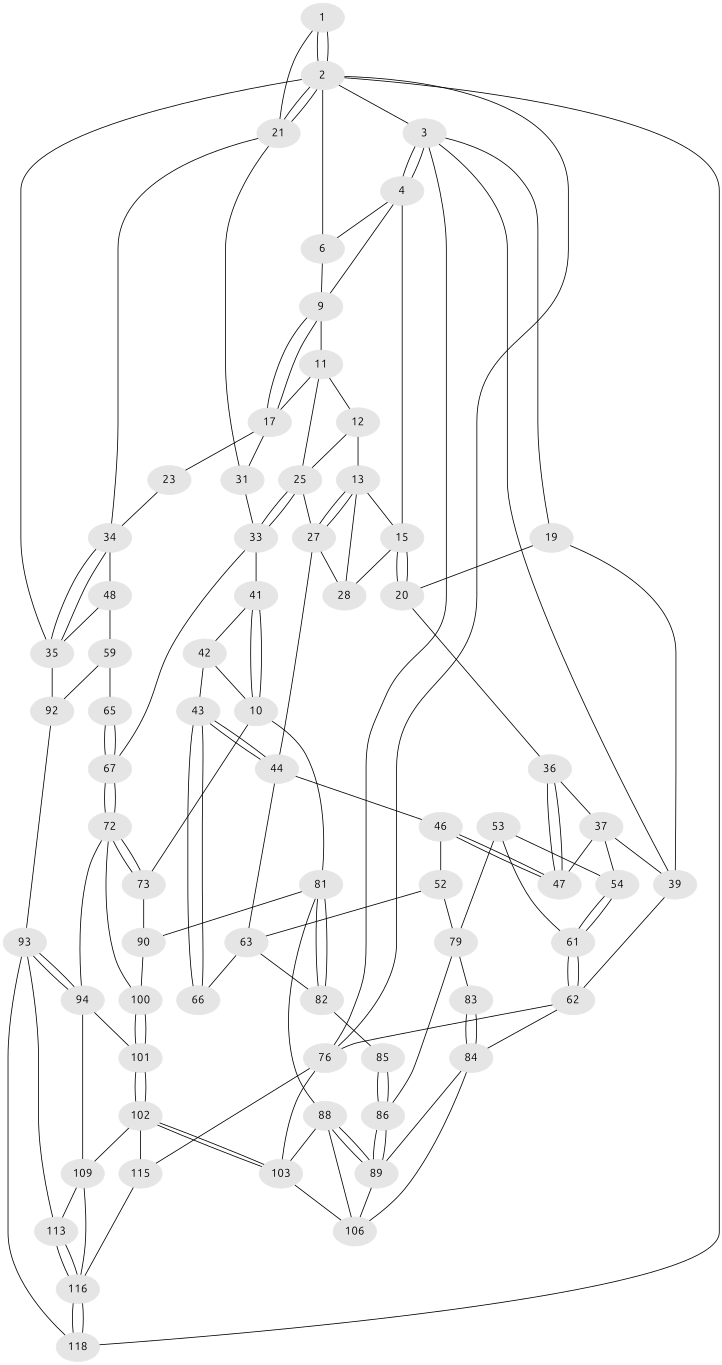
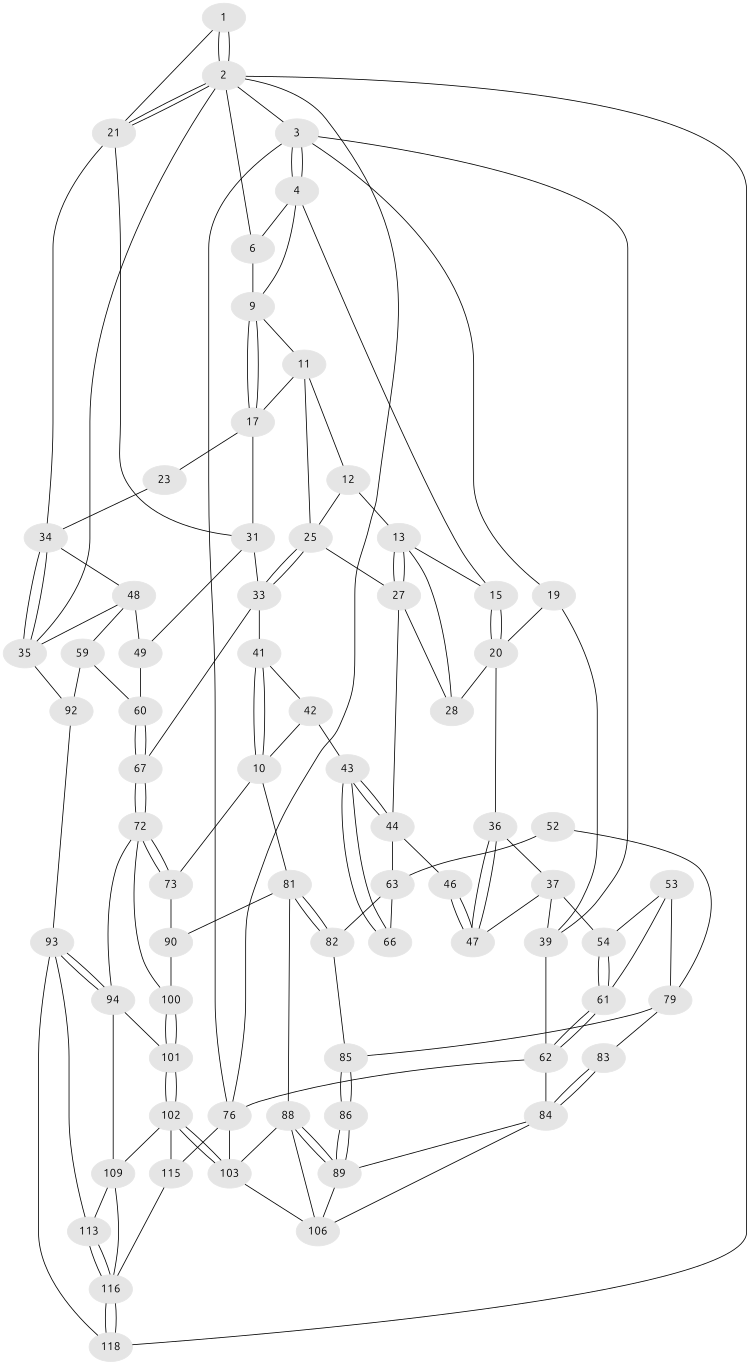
edge "15" -- "28": now "20" -- "28"
node "49": added
node "65": label "65" -> "60"
edge "46" -- "52": removed
edge "79" -- "86": now "79" -- "85"
